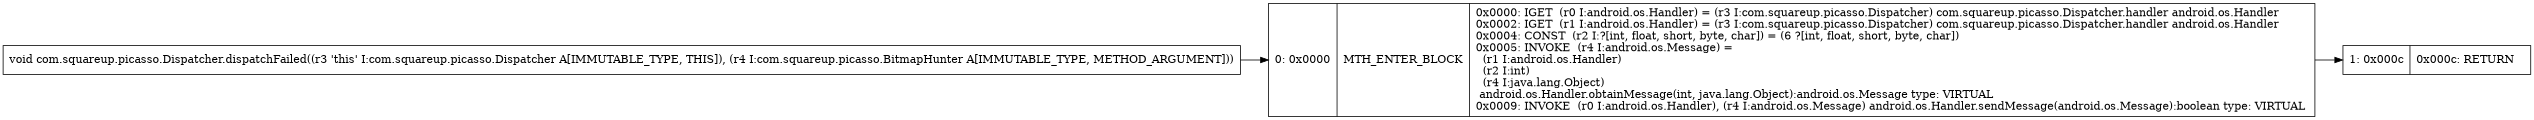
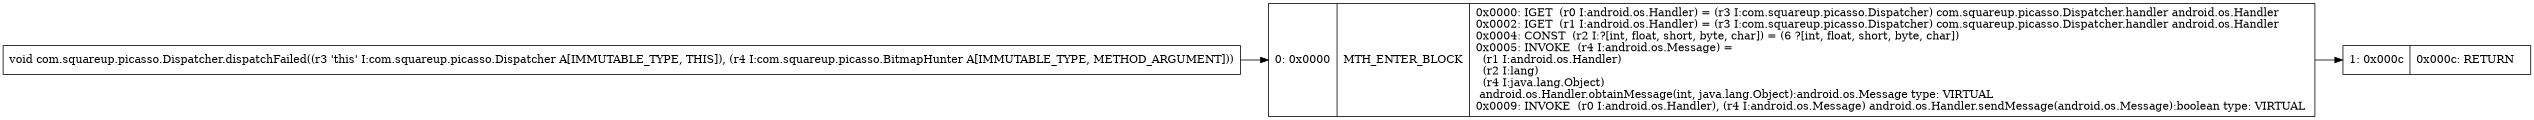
node "0: 0x0000": text "(r2 I:int)" -> "(r2 I:lang)"
